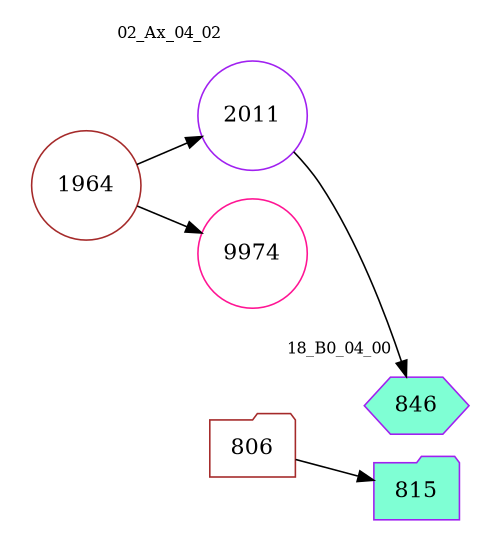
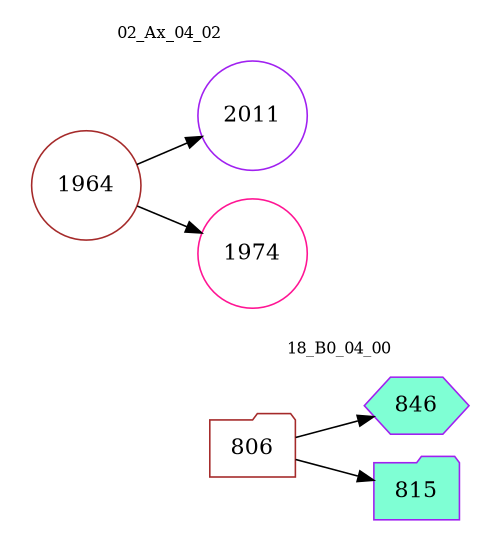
edge "2011" -> "846": now "806" -> "846"
node "9974": label "9974" -> "1974"
